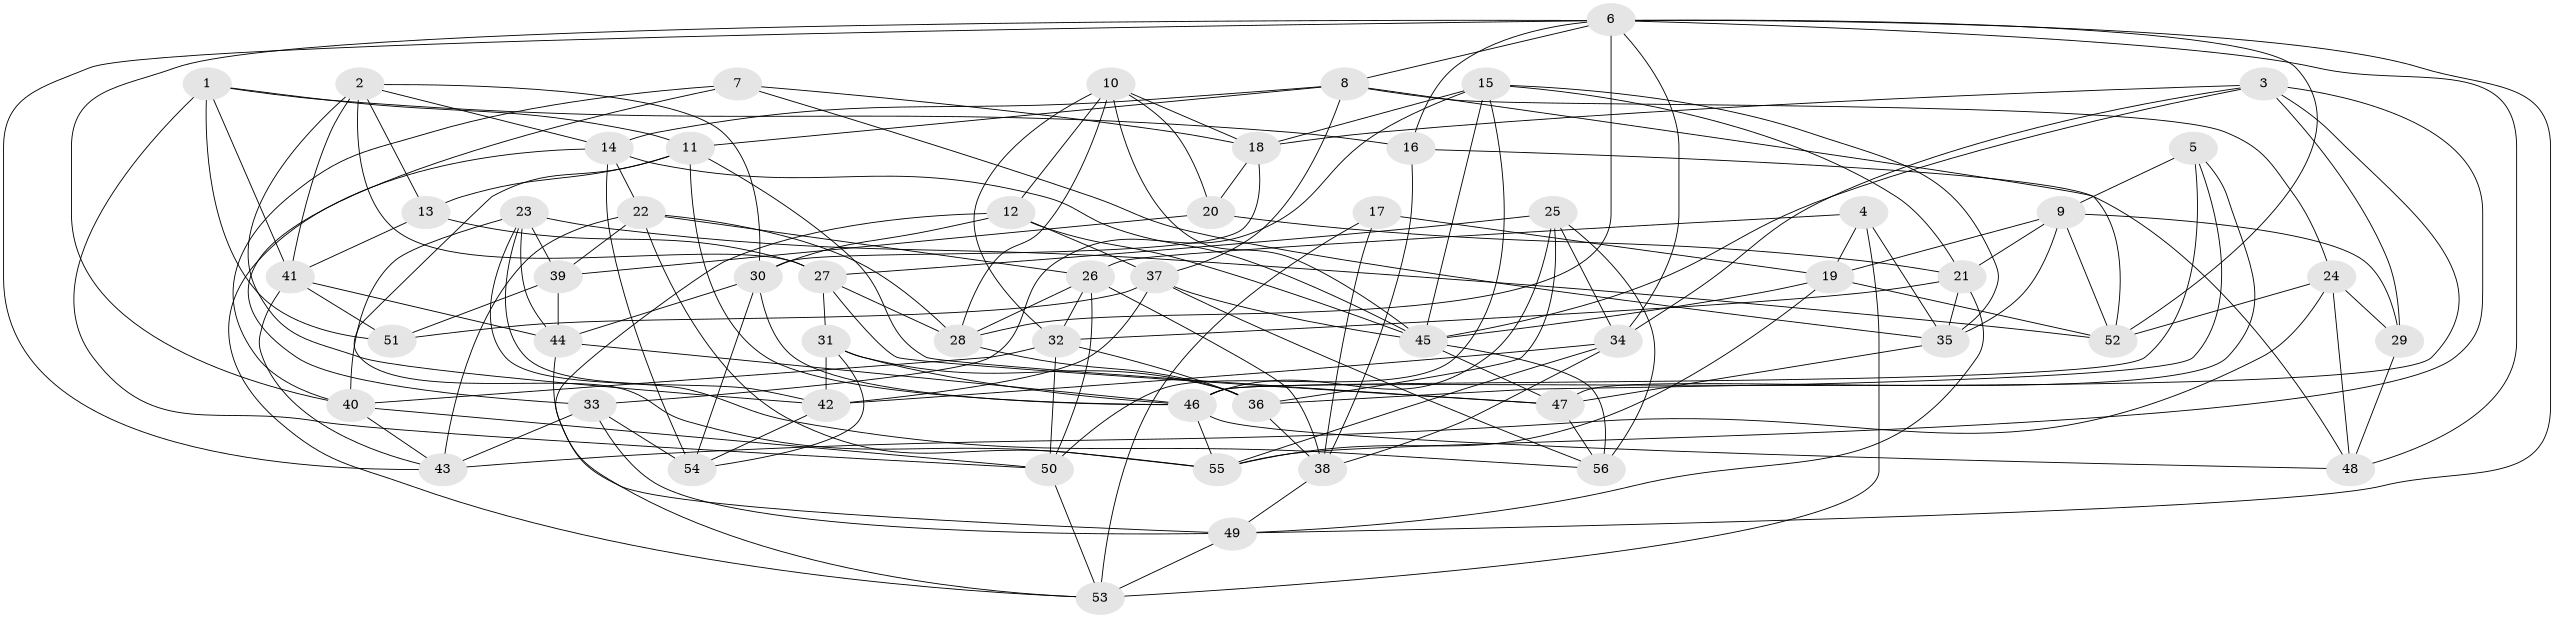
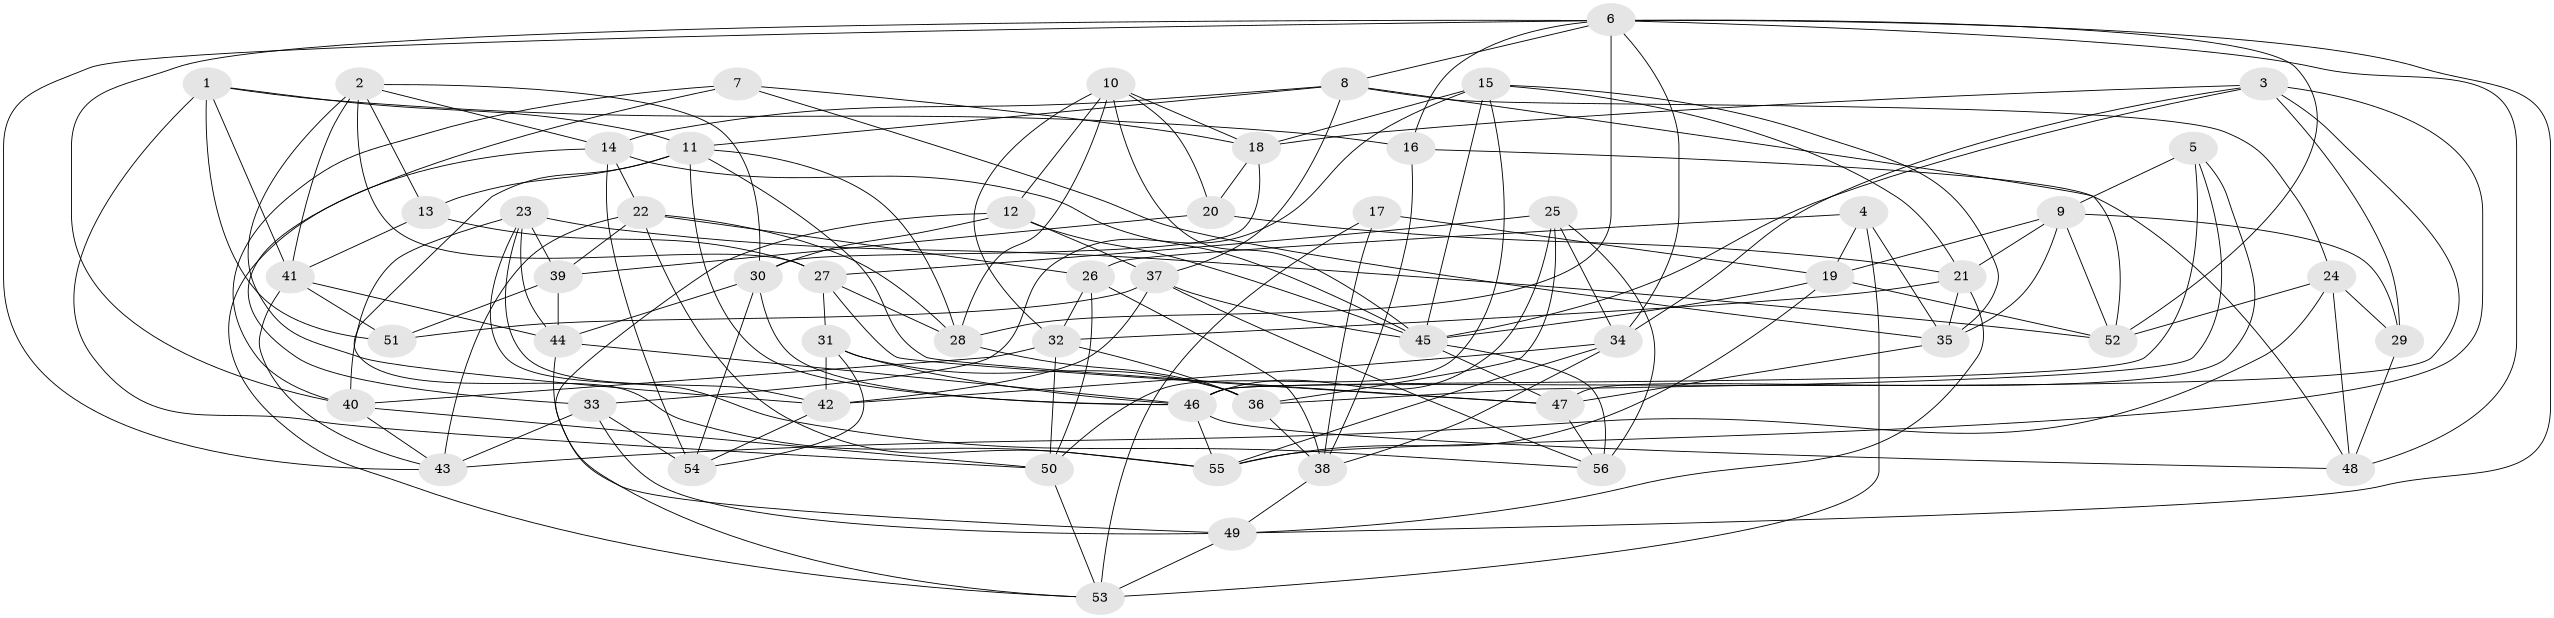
edge "26" -- "28": now "11" -- "28"
